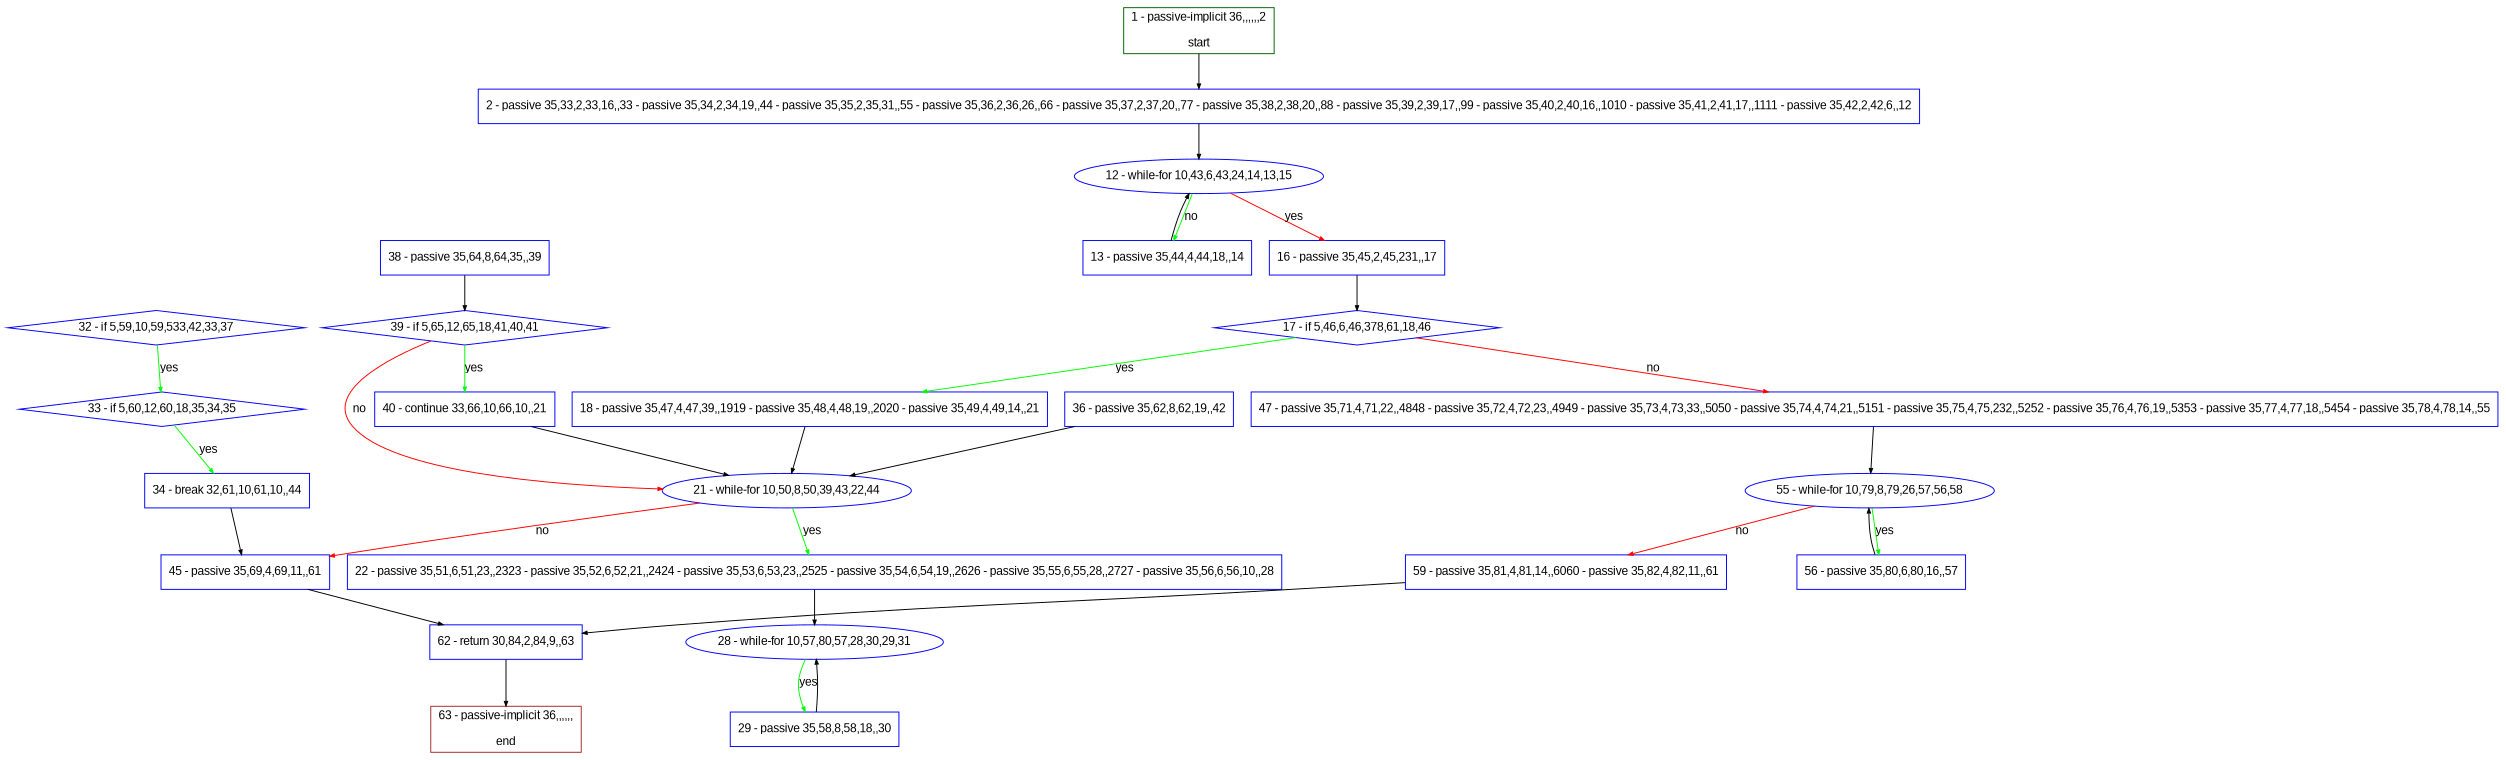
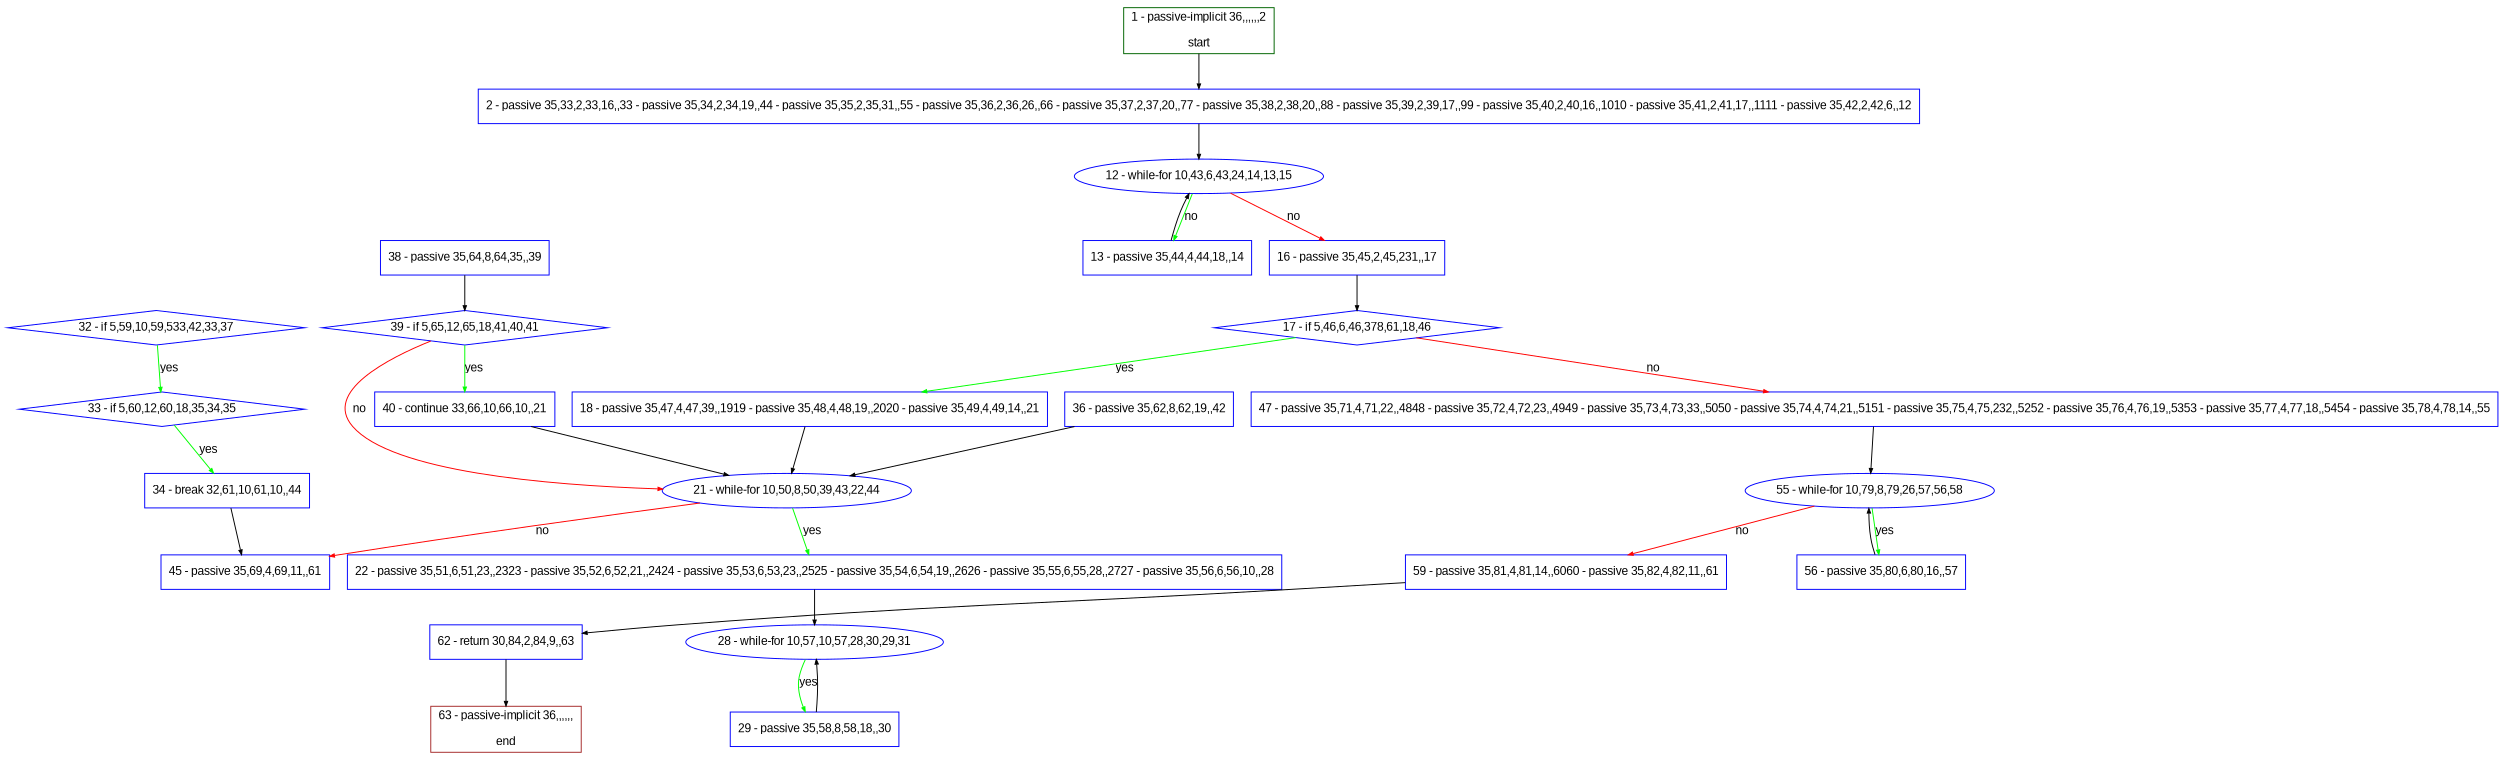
edge "12 - while-for 10,43,6,43,24,14,13,15" -> "16 - passive 35,45,2,45,231,,17": label "yes" -> "no"
edge "45 - passive 35,69,4,69,11,,61" -> "62 - return 30,84,2,84,9,,63": removed
node "28 - while-for 10,57,80,57,28,30,29,31": label "28 - while-for 10,57,80,57,28,30,29,31" -> "28 - while-for 10,57,10,57,28,30,29,31"
